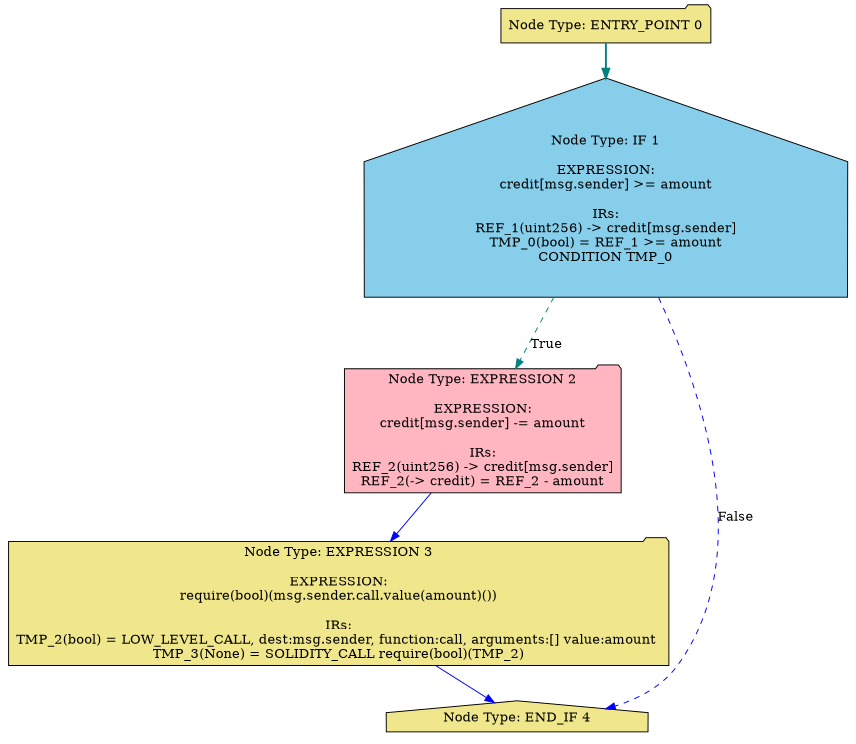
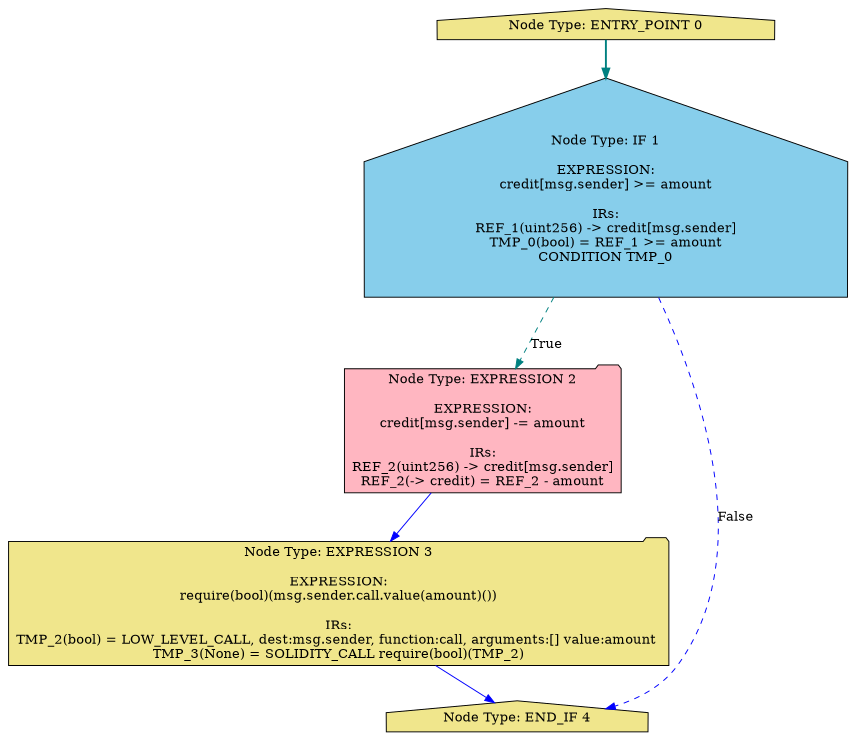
node "Node Type: ENTRY_POINT 0": shape folder -> house
